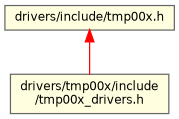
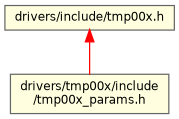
node "drivers/tmp00x/include /tmp00x_drivers.h": label "drivers/tmp00x/include /tmp00x_drivers.h" -> "drivers/tmp00x/include /tmp00x_params.h"
